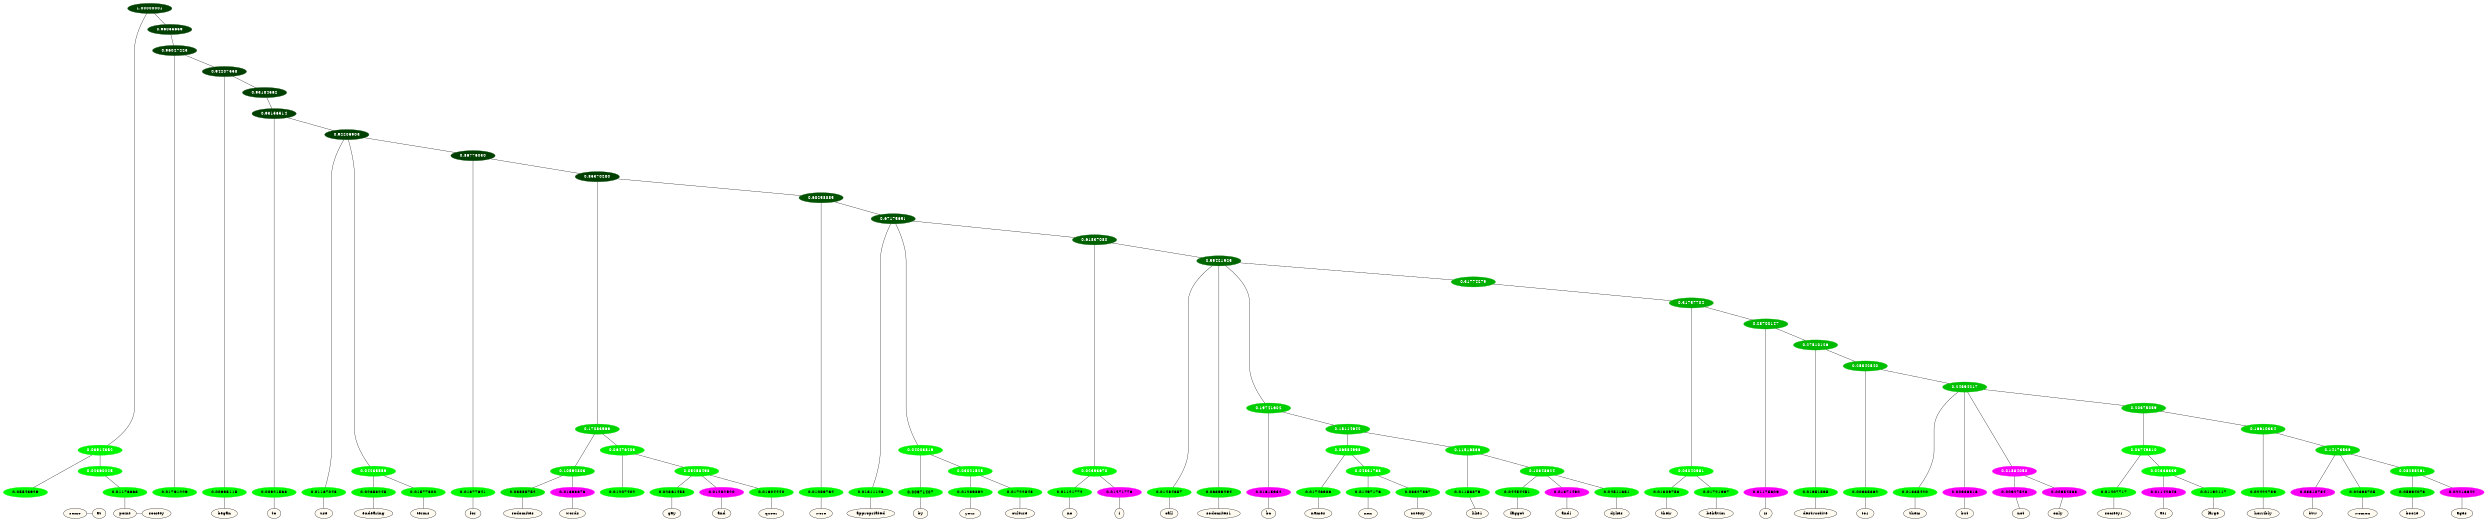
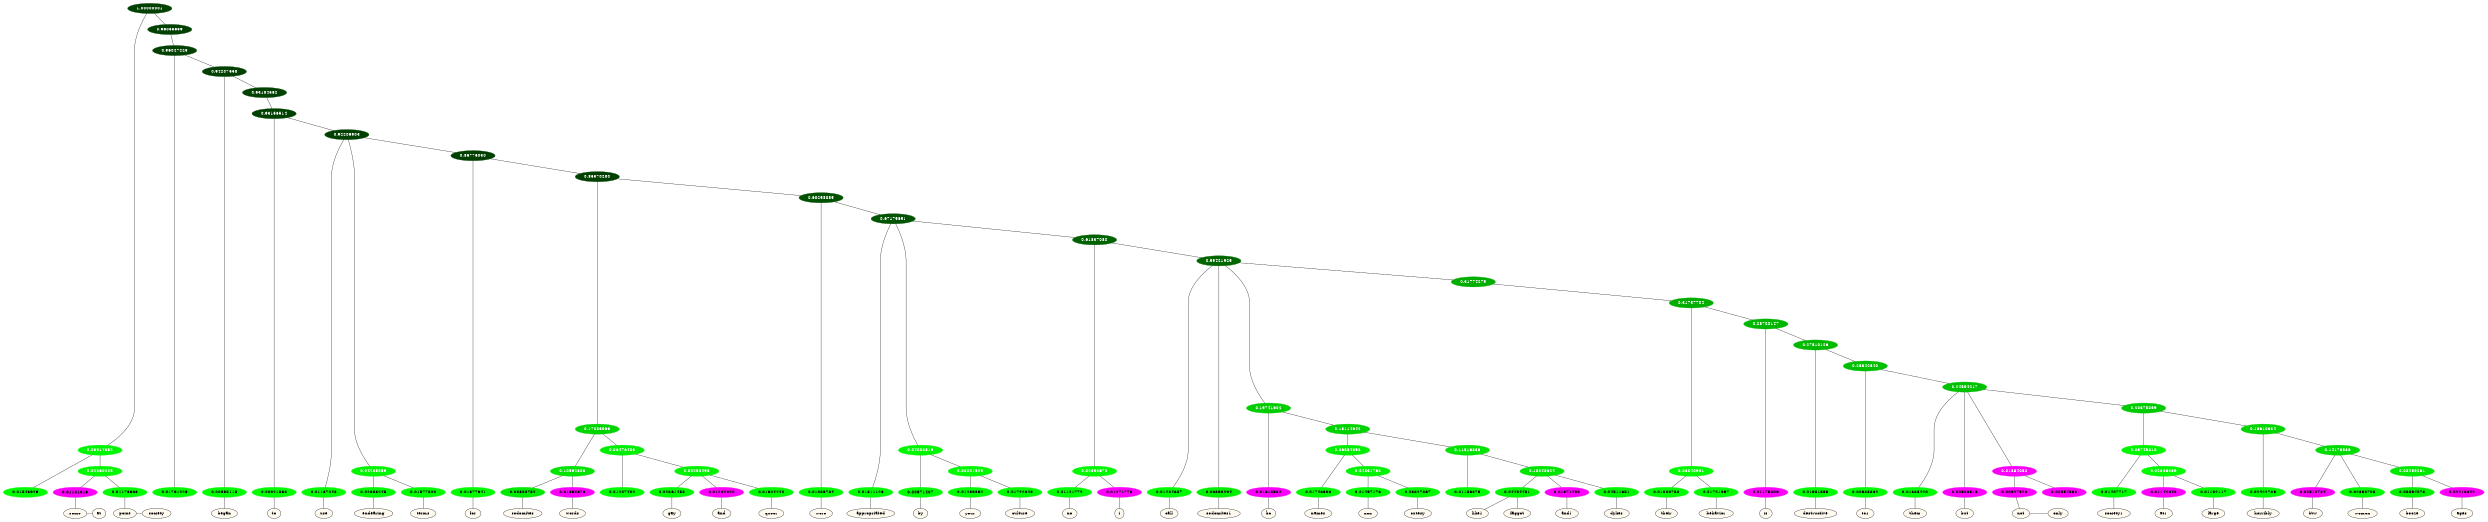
node "0.05543929": label "0.05543929" -> "0.01543929"
node "0.01181313": added
edge "0.01156879" -- "like1": now "0.04454451" -- "like1"
edge "0.00954868" -- "only": now "not" -- "only"
